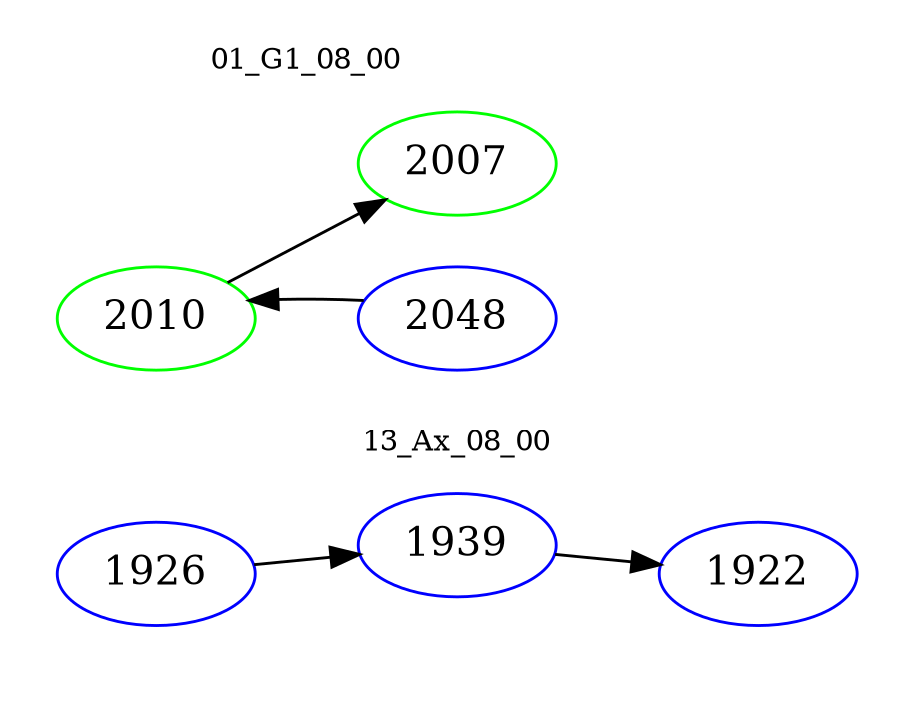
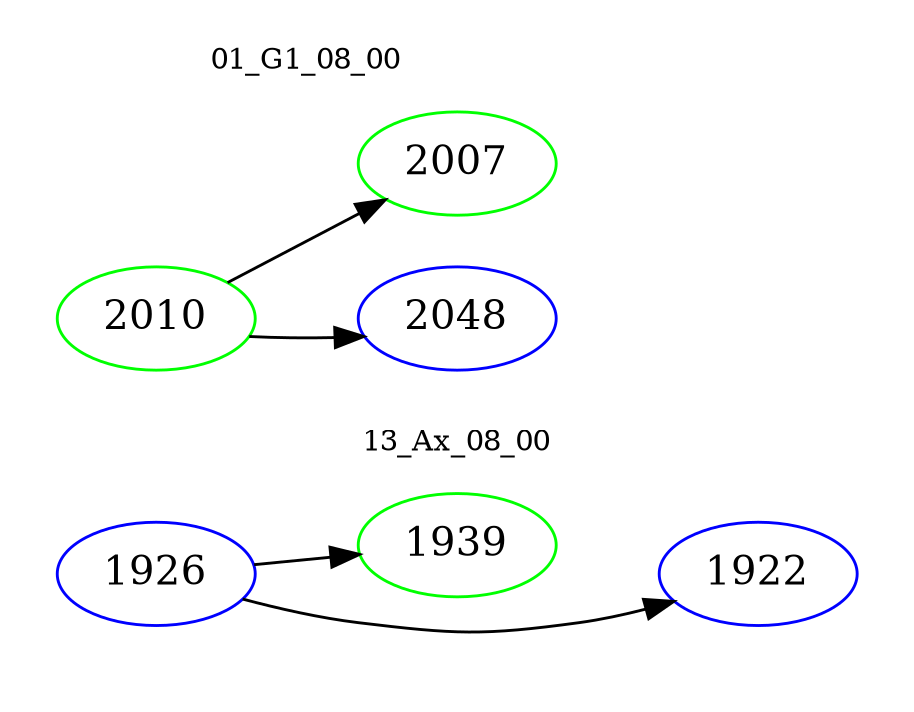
edge "2048" -> "2010": reversed
node "1939": color blue -> green
edge "1939" -> "1922": now "1926" -> "1922"
